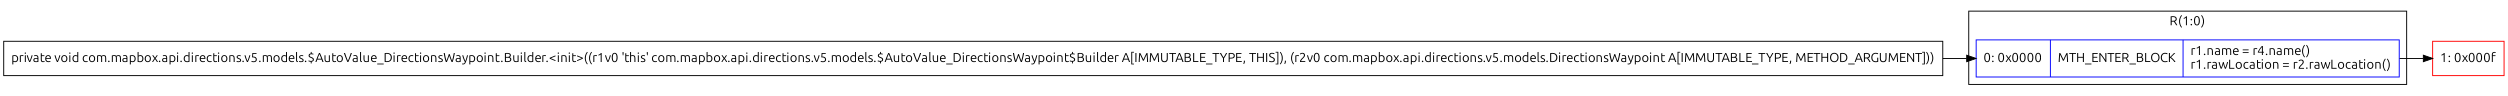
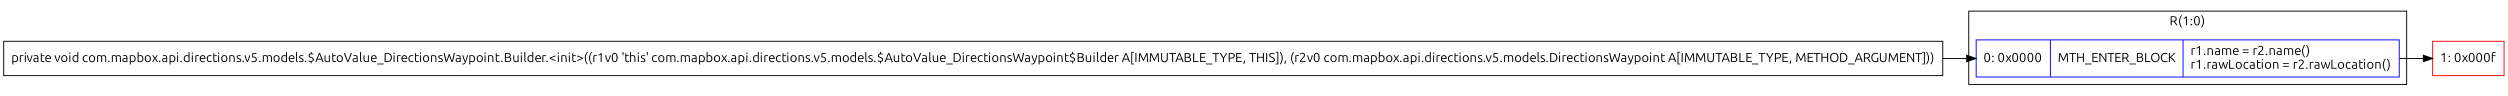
node "0: 0x0000": text "r1.name = r4.name()" -> "r1.name = r2.name()"
